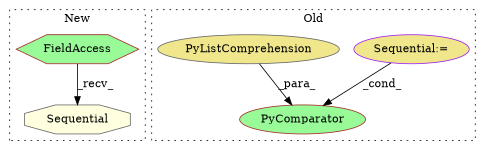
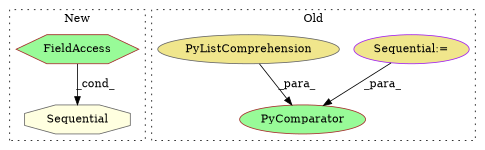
edge "FieldAccess" -> "Sequential": label "_recv_" -> "_cond_"
edge "Sequential:=" -> "PyComparator": label "_cond_" -> "_para_"
